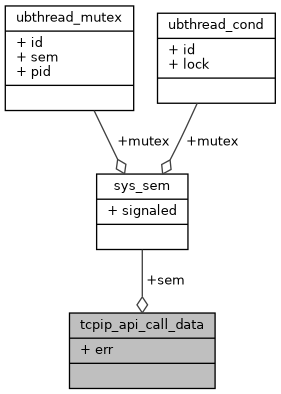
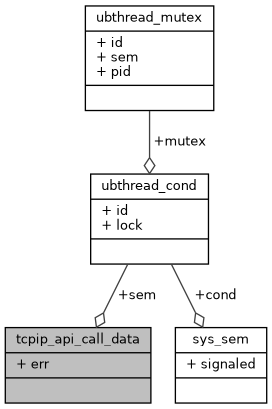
edge "ubthread_mutex" -> "sys_sem": now "ubthread_mutex" -> "ubthread_cond"
edge "ubthread_cond" -> "sys_sem": label " +mutex" -> " +cond"
edge "sys_sem" -> "tcpip_api_call_data": now "ubthread_cond" -> "tcpip_api_call_data"
